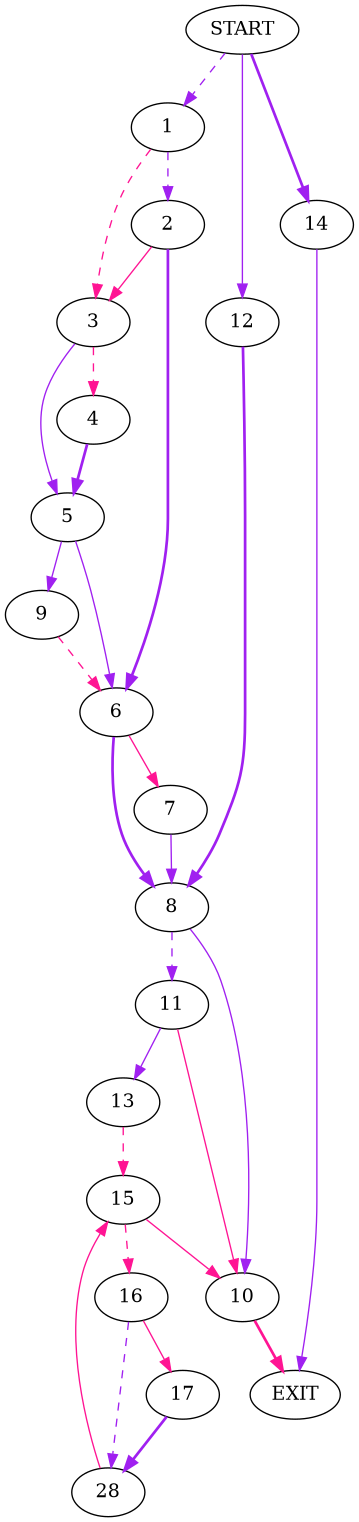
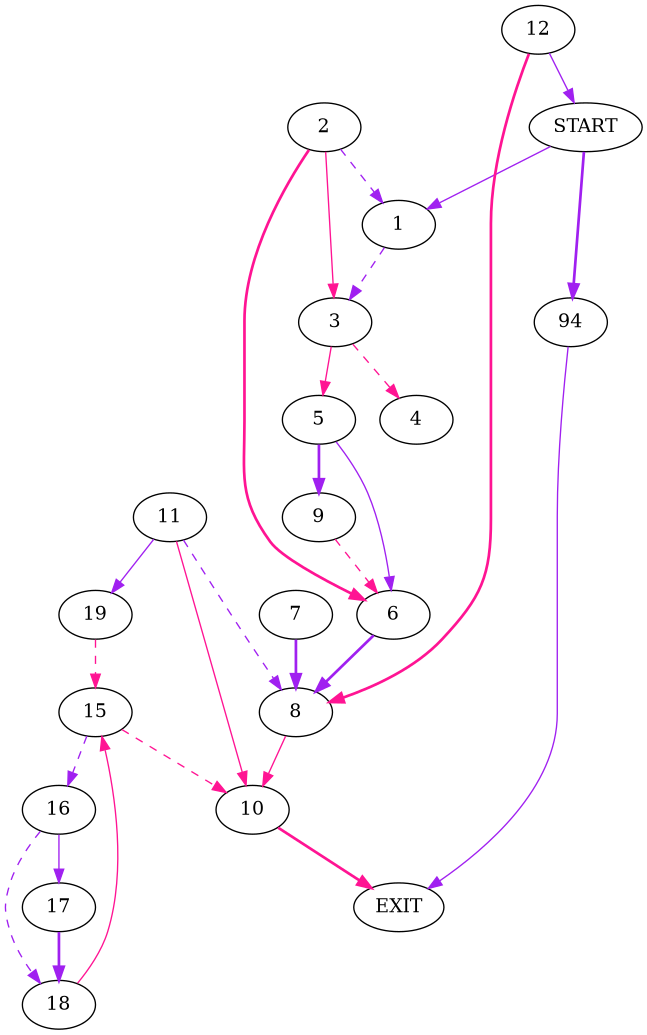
edge "START" -> "1": style dashed -> solid
edge "1" -> "2": reversed
edge "START" -> "12": reversed
edge "1" -> "3": color deeppink -> purple
node "14": label "14" -> "94"
edge "3" -> "5": color purple -> deeppink
edge "4" -> "5": removed
edge "2" -> "6": color purple -> deeppink
edge "5" -> "9": style solid -> bold
edge "12" -> "8": color purple -> deeppink
edge "6" -> "7": removed
edge "7" -> "8": style solid -> bold
edge "8" -> "11": reversed
edge "8" -> "10": color purple -> deeppink
node "13": label "13" -> "19"
edge "15" -> "16": color deeppink -> purple
edge "15" -> "10": style solid -> dashed
edge "16" -> "17": color deeppink -> purple
node "28": label "28" -> "18"
